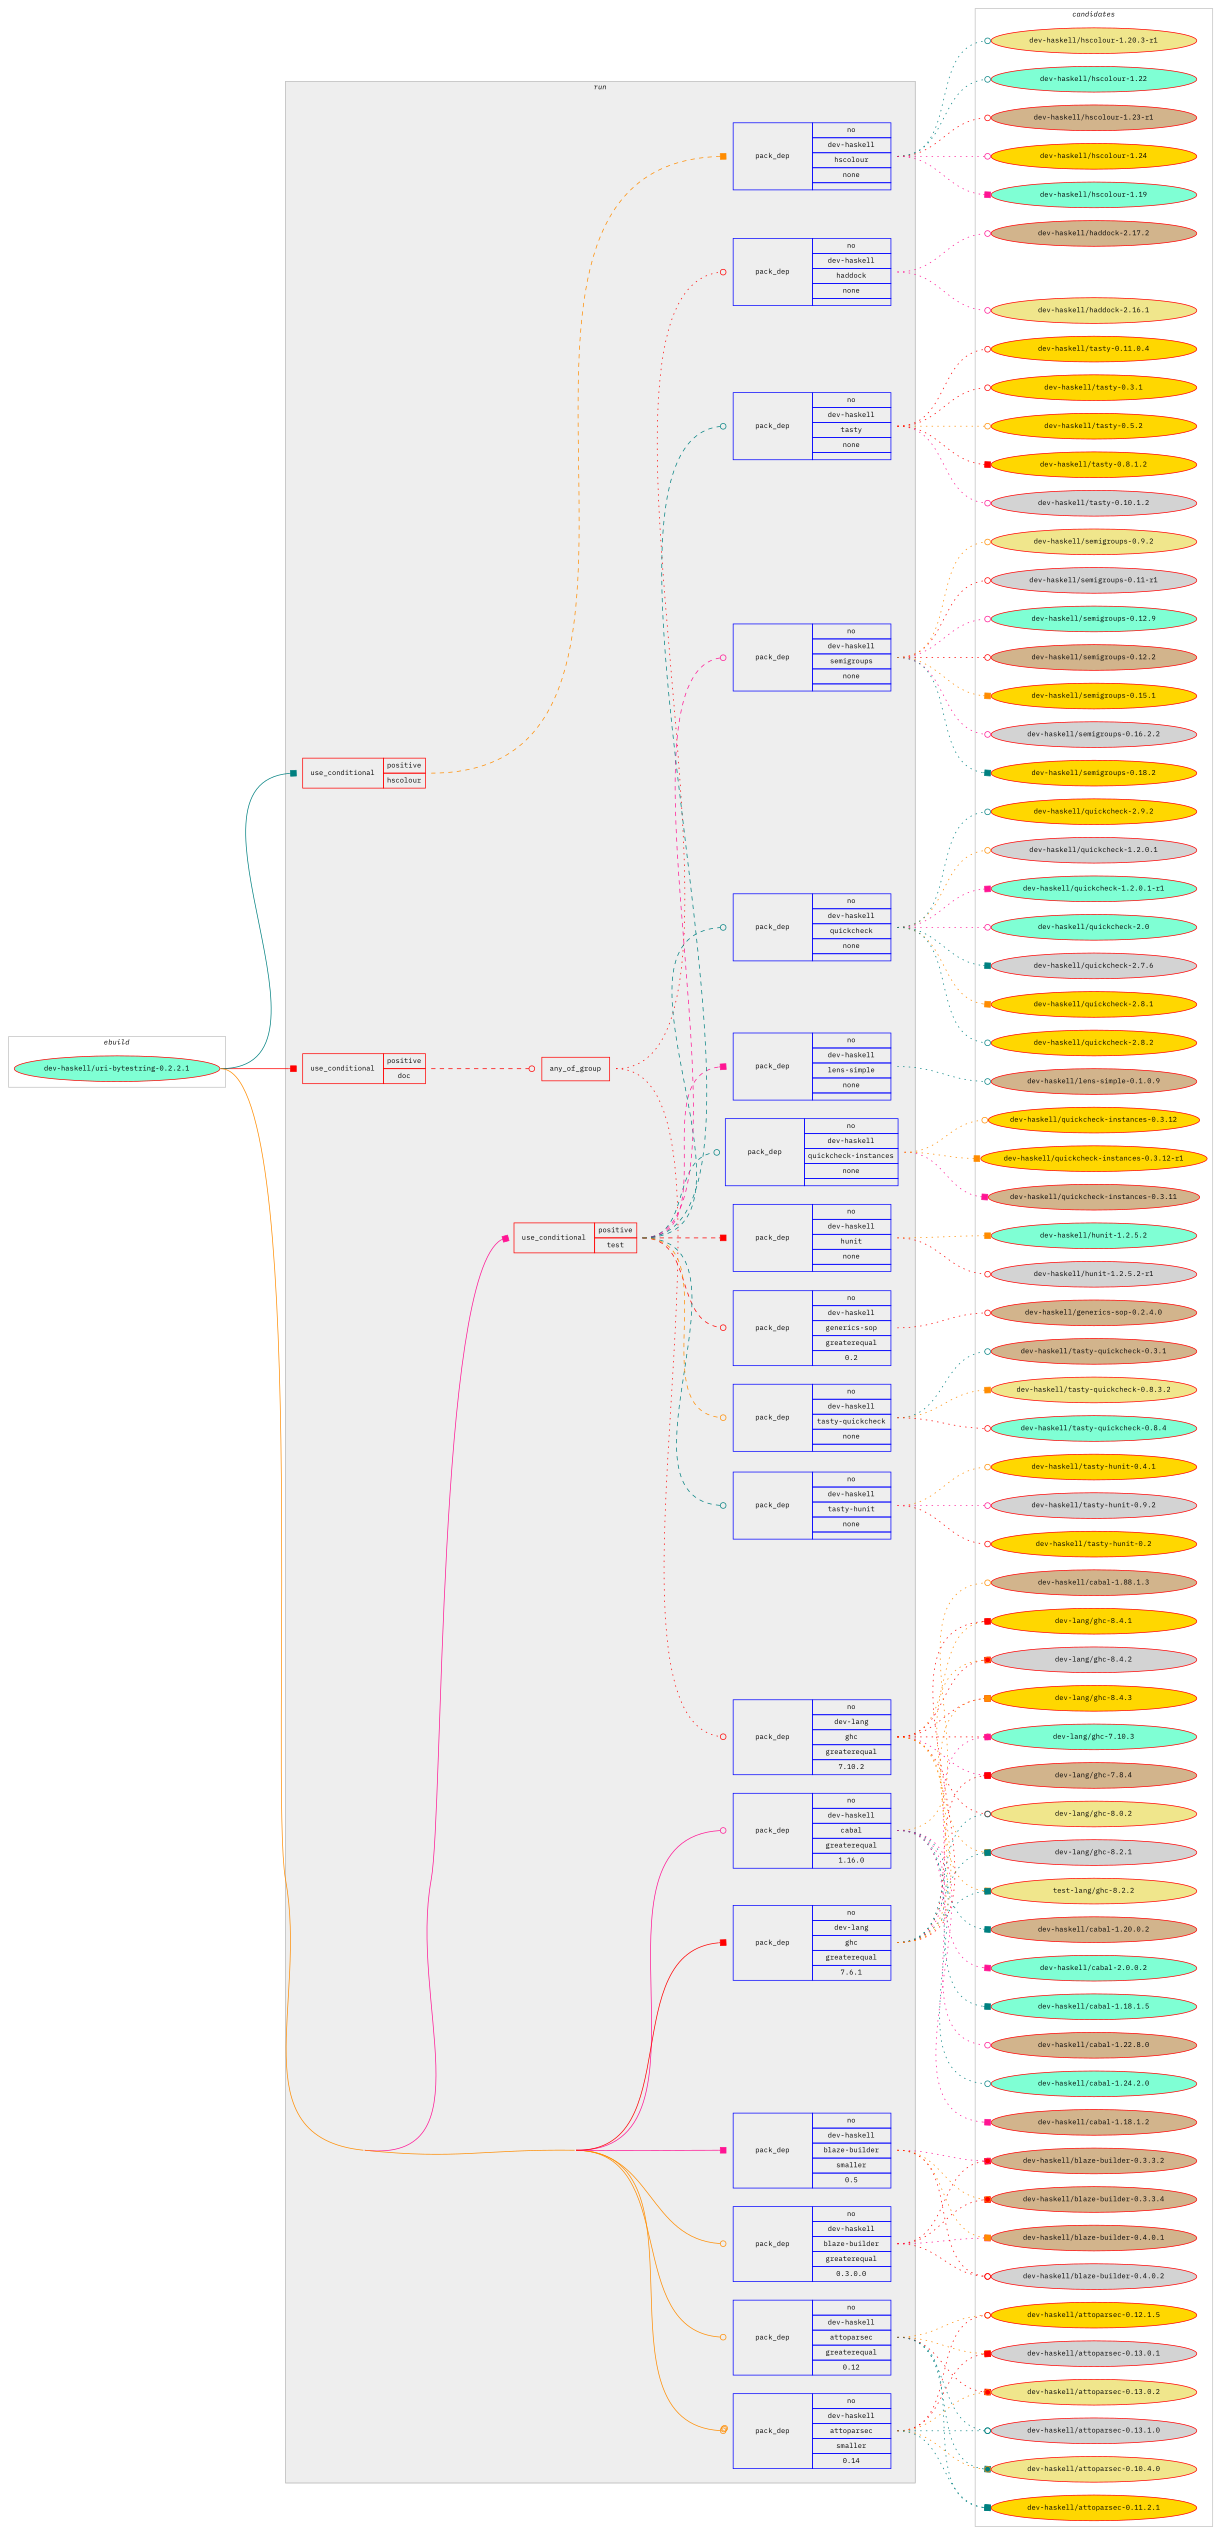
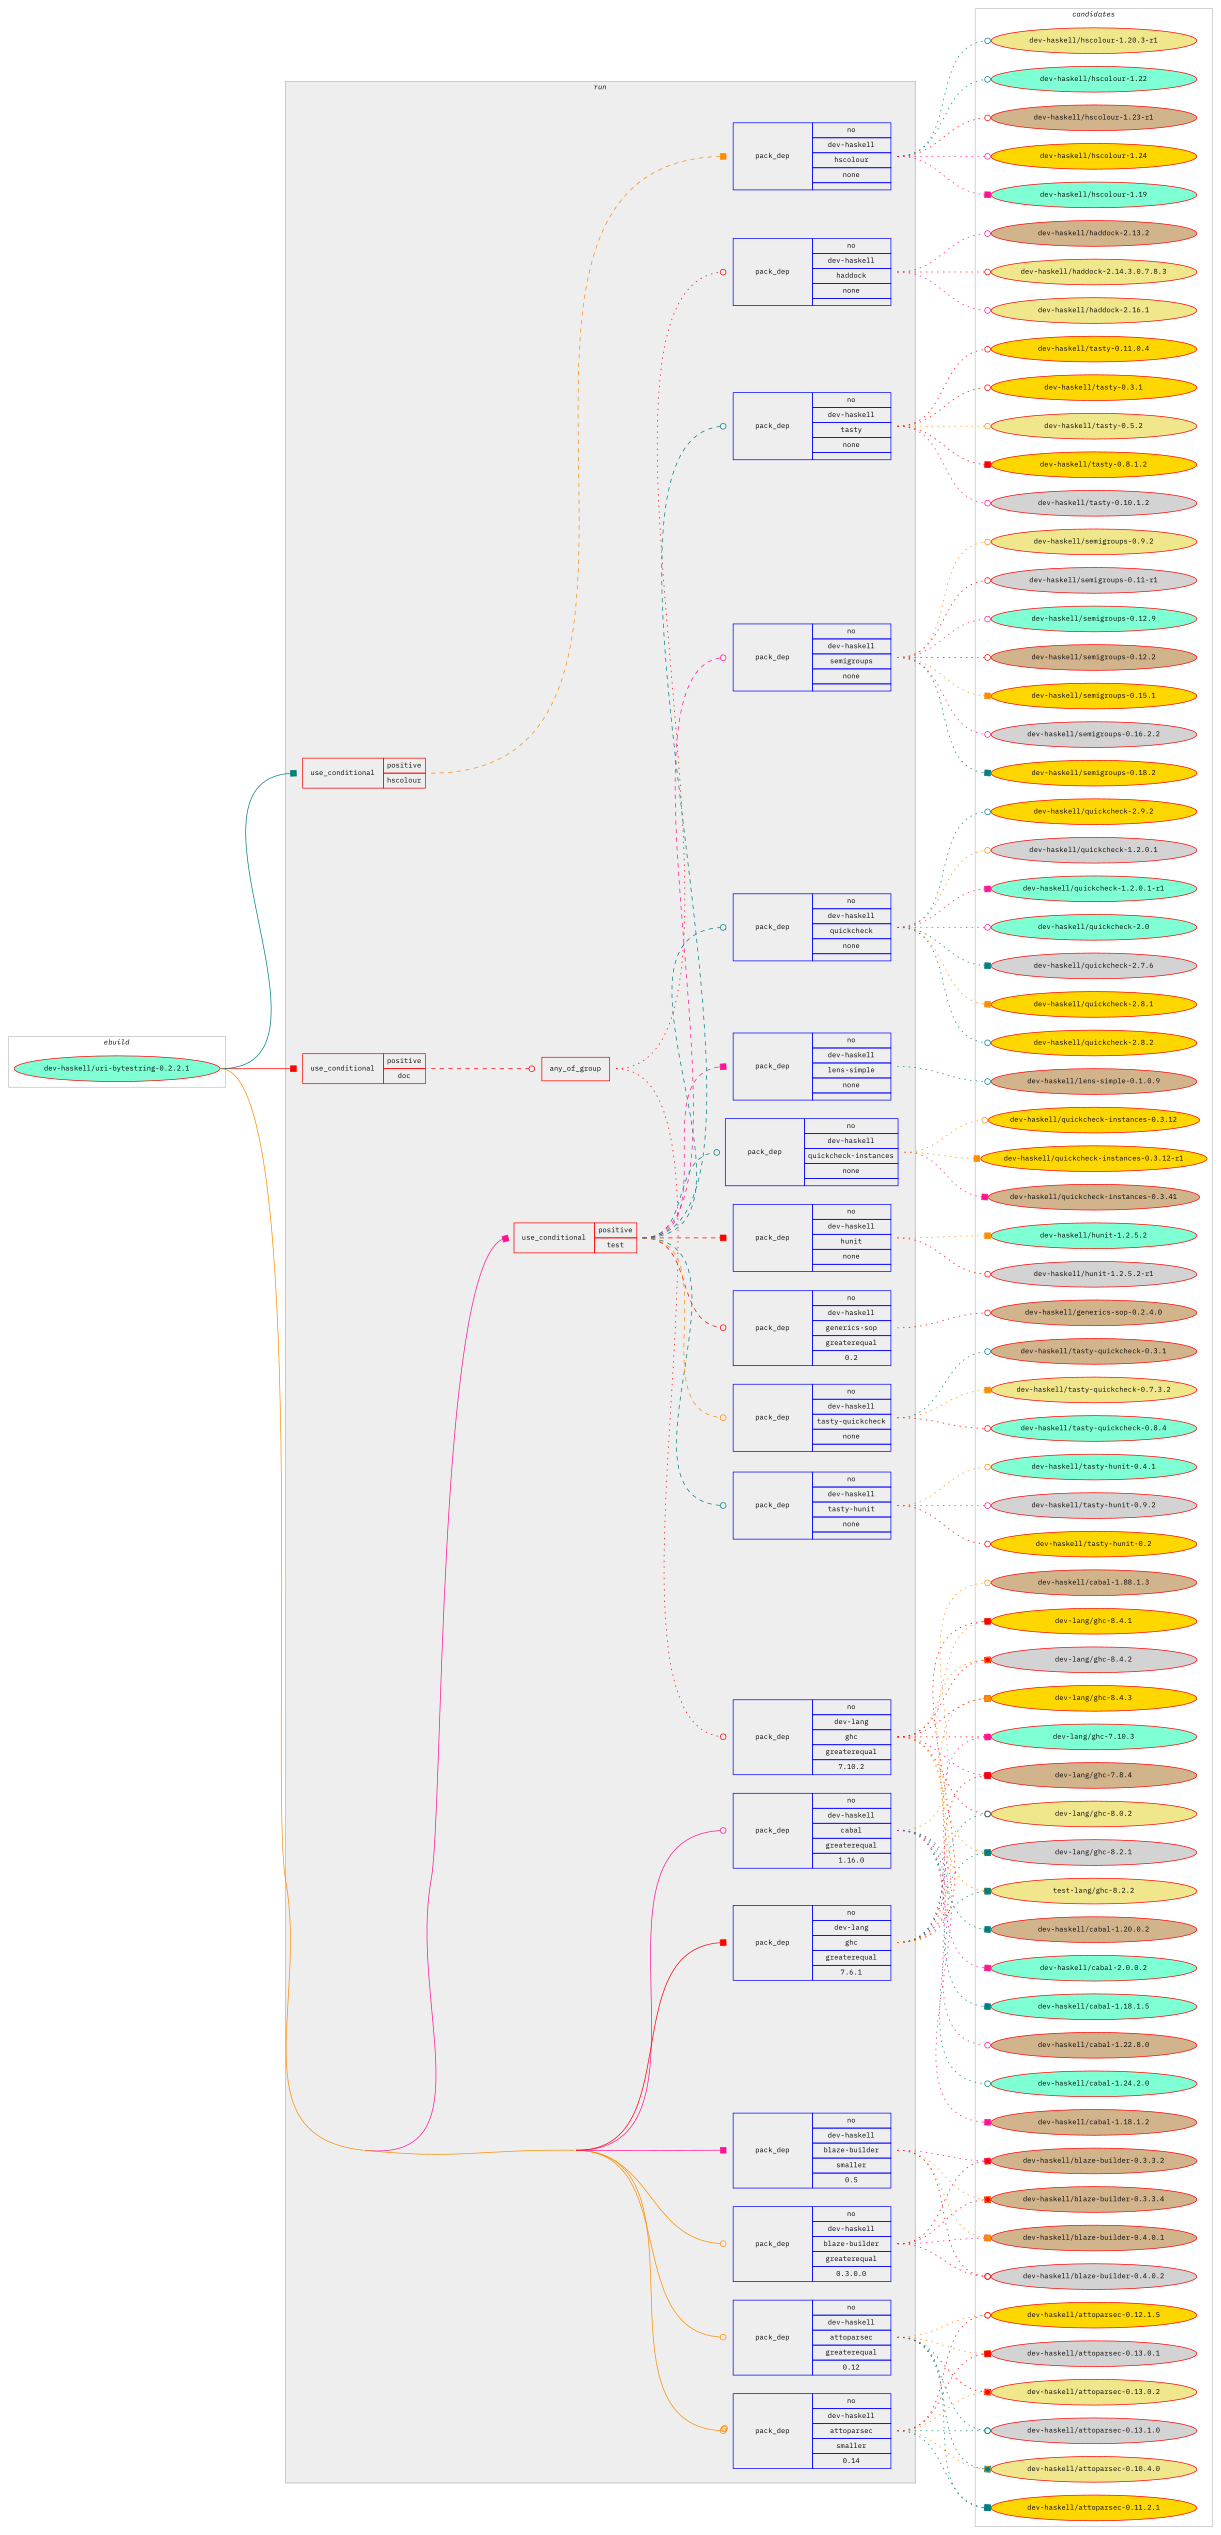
node "dev-haskell/haddock-2.17.2": label "dev-haskell/haddock-2.17.2" -> "dev-haskell/haddock-2.13.2"
node "dev-haskell/haddock-2.14.3.0.7.8.3": added
node "dev-haskell/tasty-0.5.2": fillcolor gold -> khaki
node "dev-haskell/quickcheck-instances-0.3.11": label "dev-haskell/quickcheck-instances-0.3.11" -> "dev-haskell/quickcheck-instances-0.3.41"
node "dev-haskell/tasty-quickcheck-0.8.3.2": label "dev-haskell/tasty-quickcheck-0.8.3.2" -> "dev-haskell/tasty-quickcheck-0.7.3.2"
node "dev-haskell/tasty-hunit-0.4.1": fillcolor gold -> aquamarine
